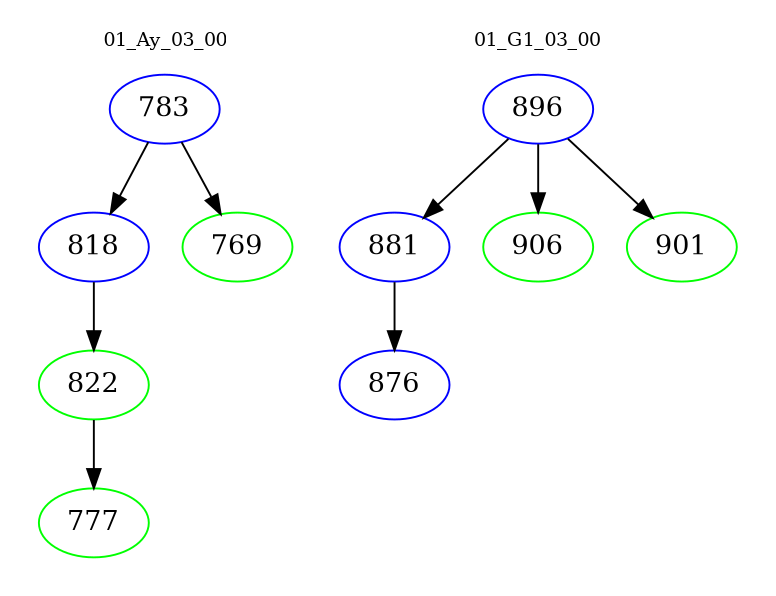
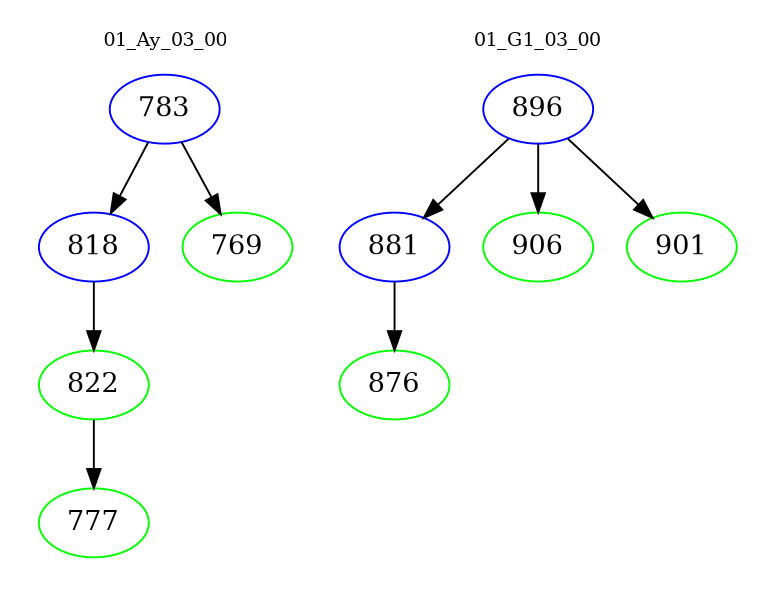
node "876": color blue -> green
